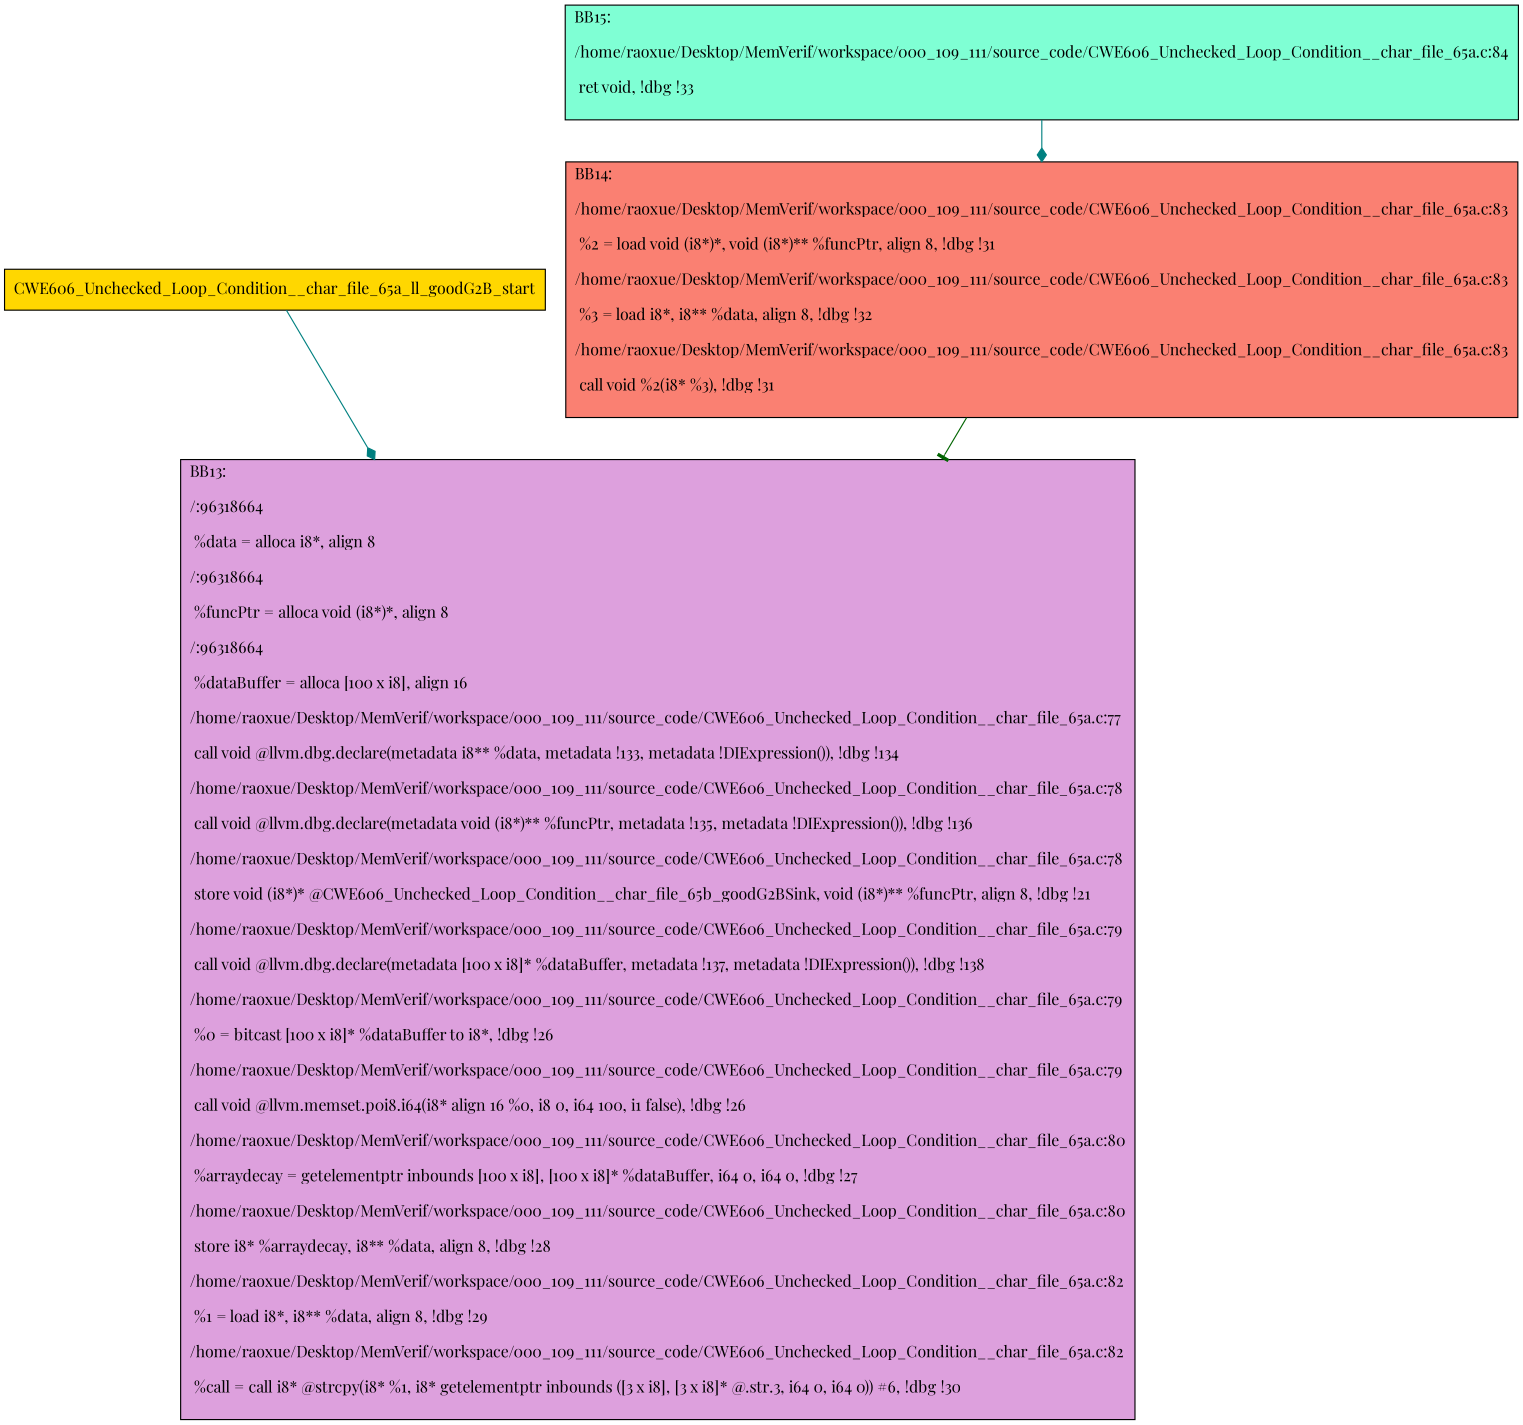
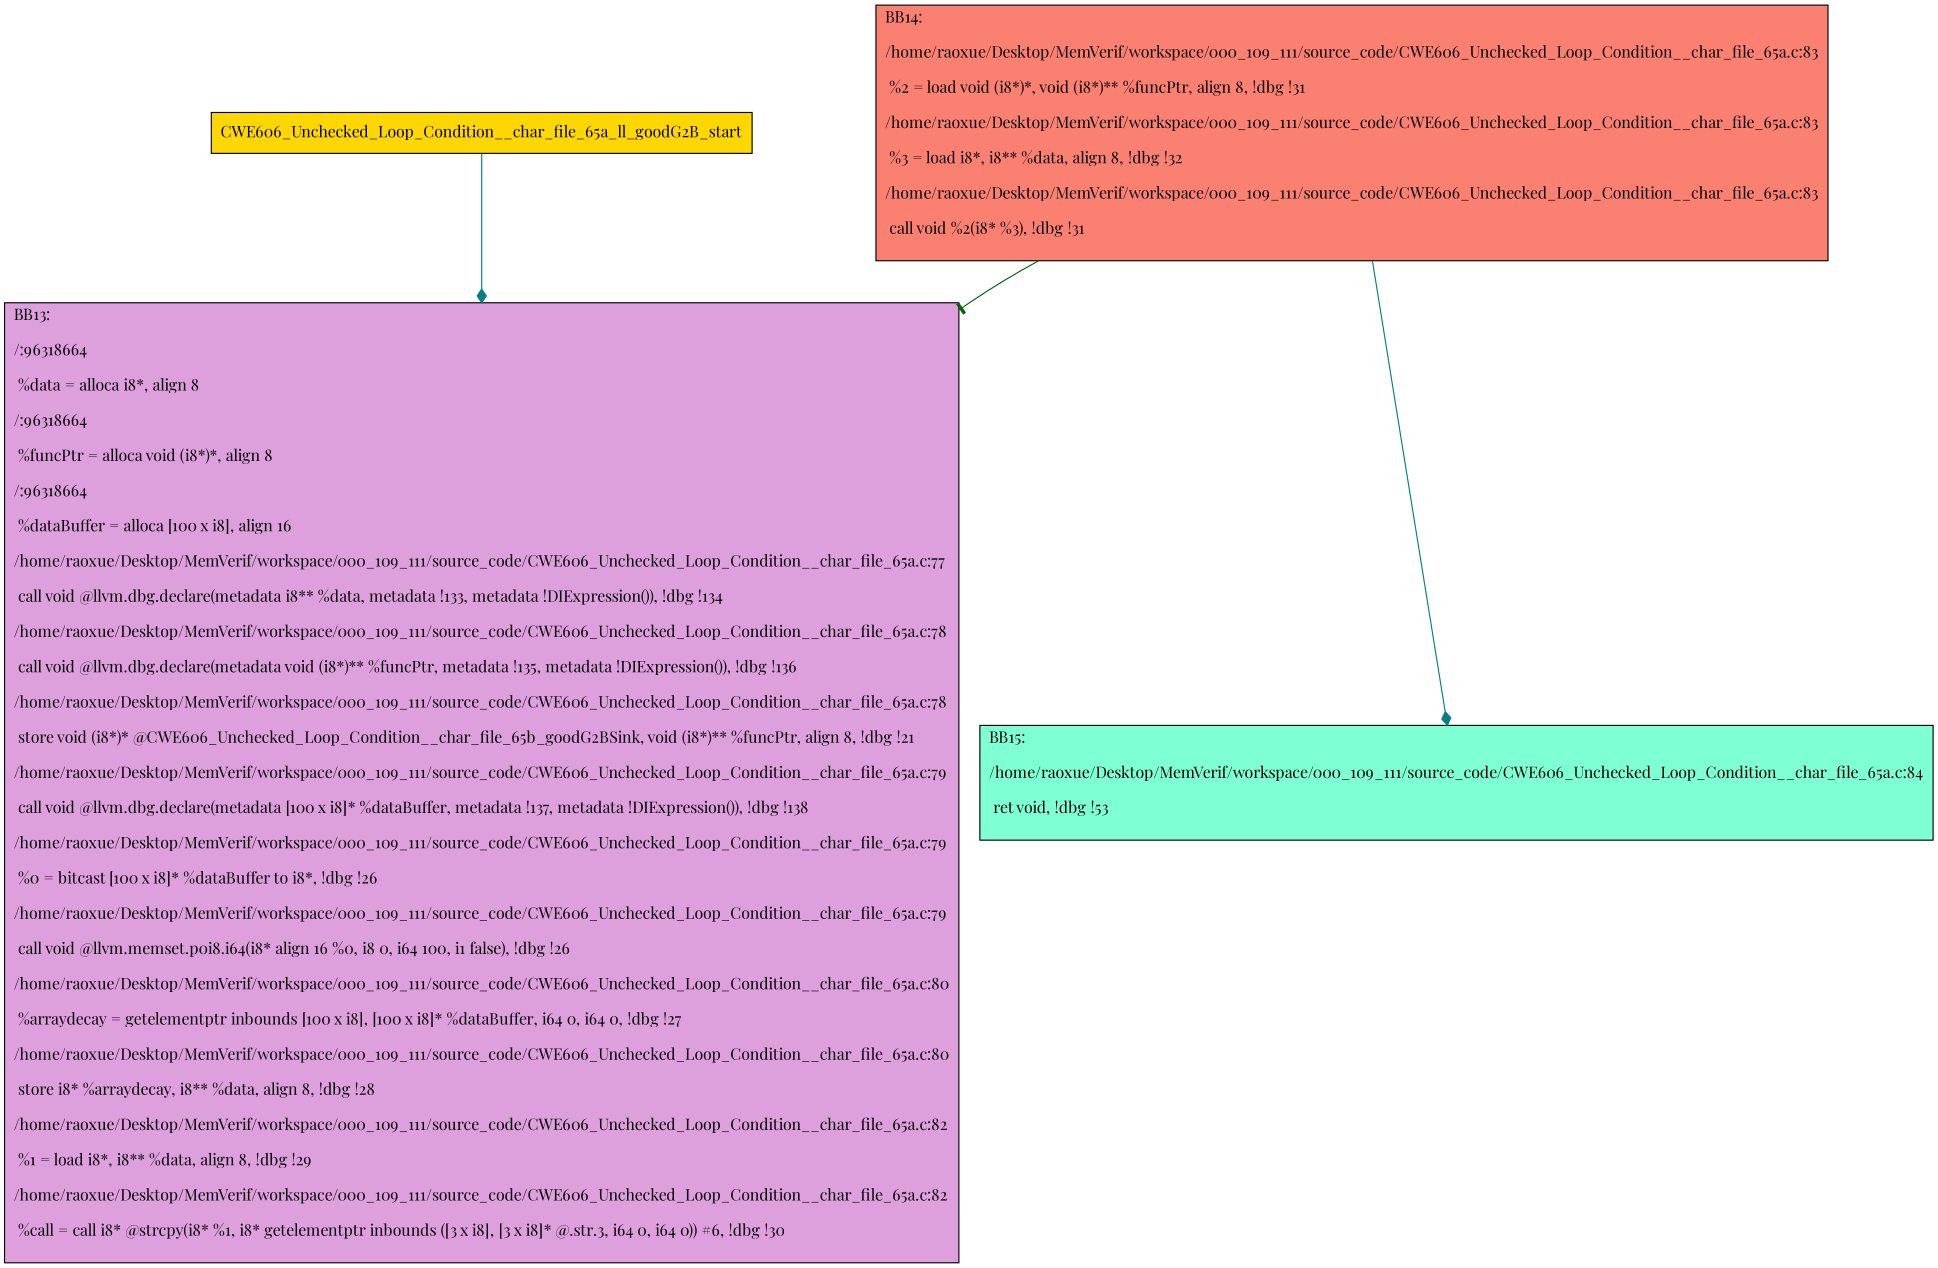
node "BB15:": text "ret void, !dbg !33" -> "ret void, !dbg !53"
edge "BB15:" -> "BB14:": reversed
